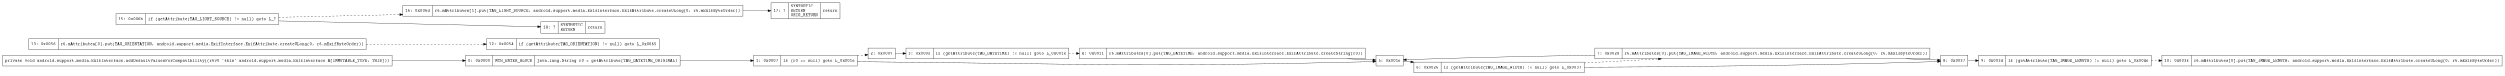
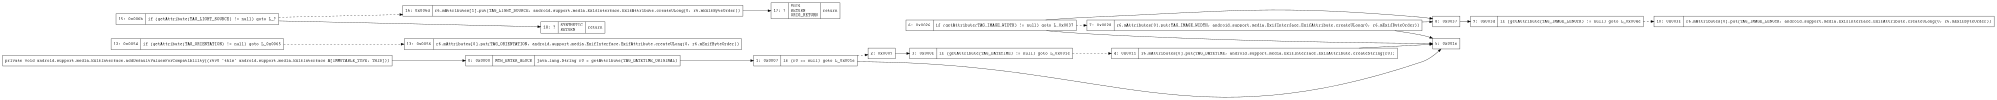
node "17: ?": text "SYNTHETIC" -> "THIS"
edge "13: 0x0056" -> "12: 0x0054": reversed
edge "5: 0x001e" -> "6: 0x0026": reversed
